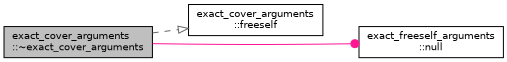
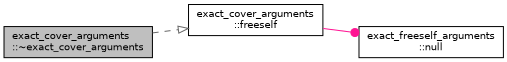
edge "exact_cover_arguments ::~exact_cover_arguments" -> "exact_freeself_arguments ::null": now "exact_cover_arguments ::freeself" -> "exact_freeself_arguments ::null"
